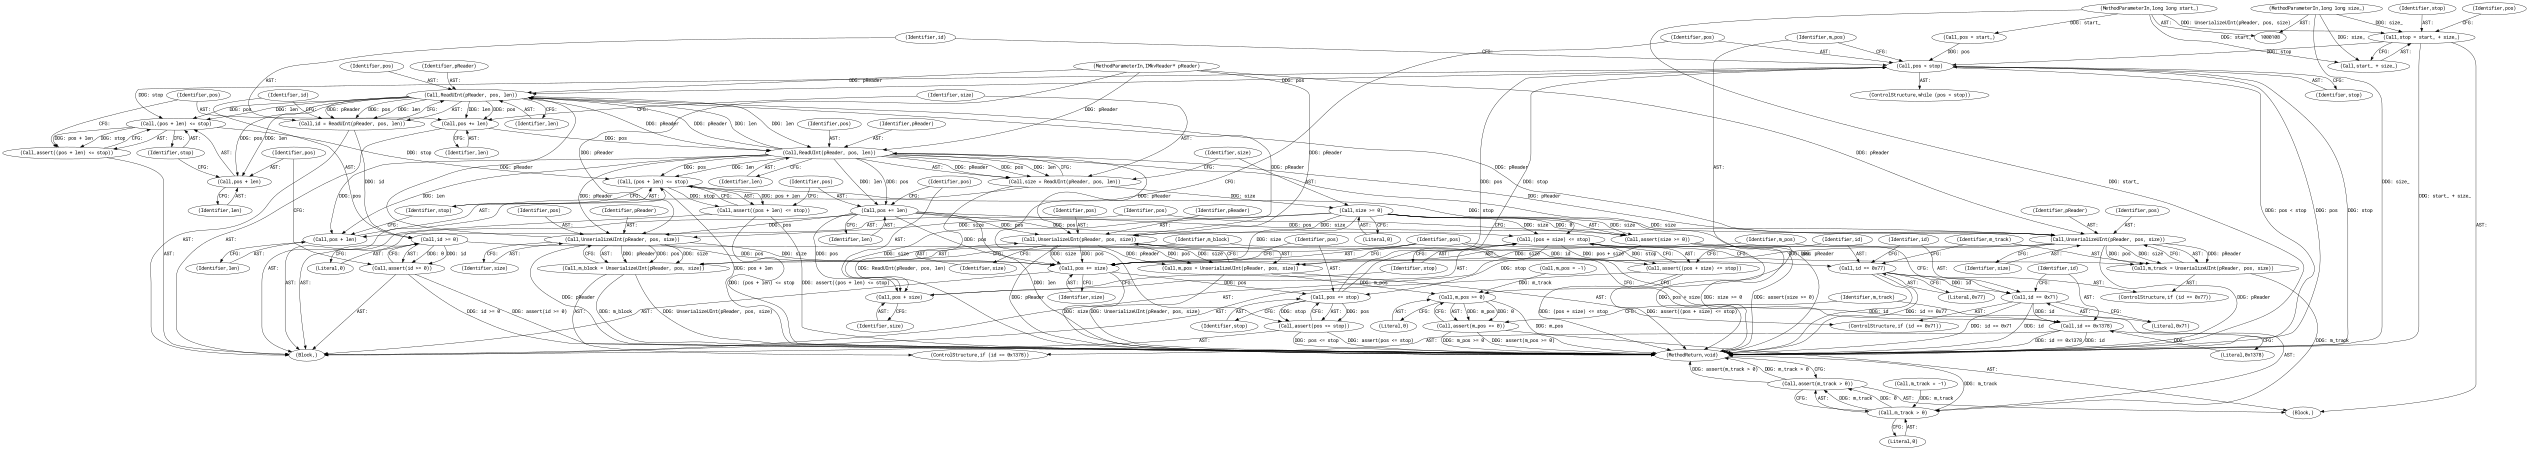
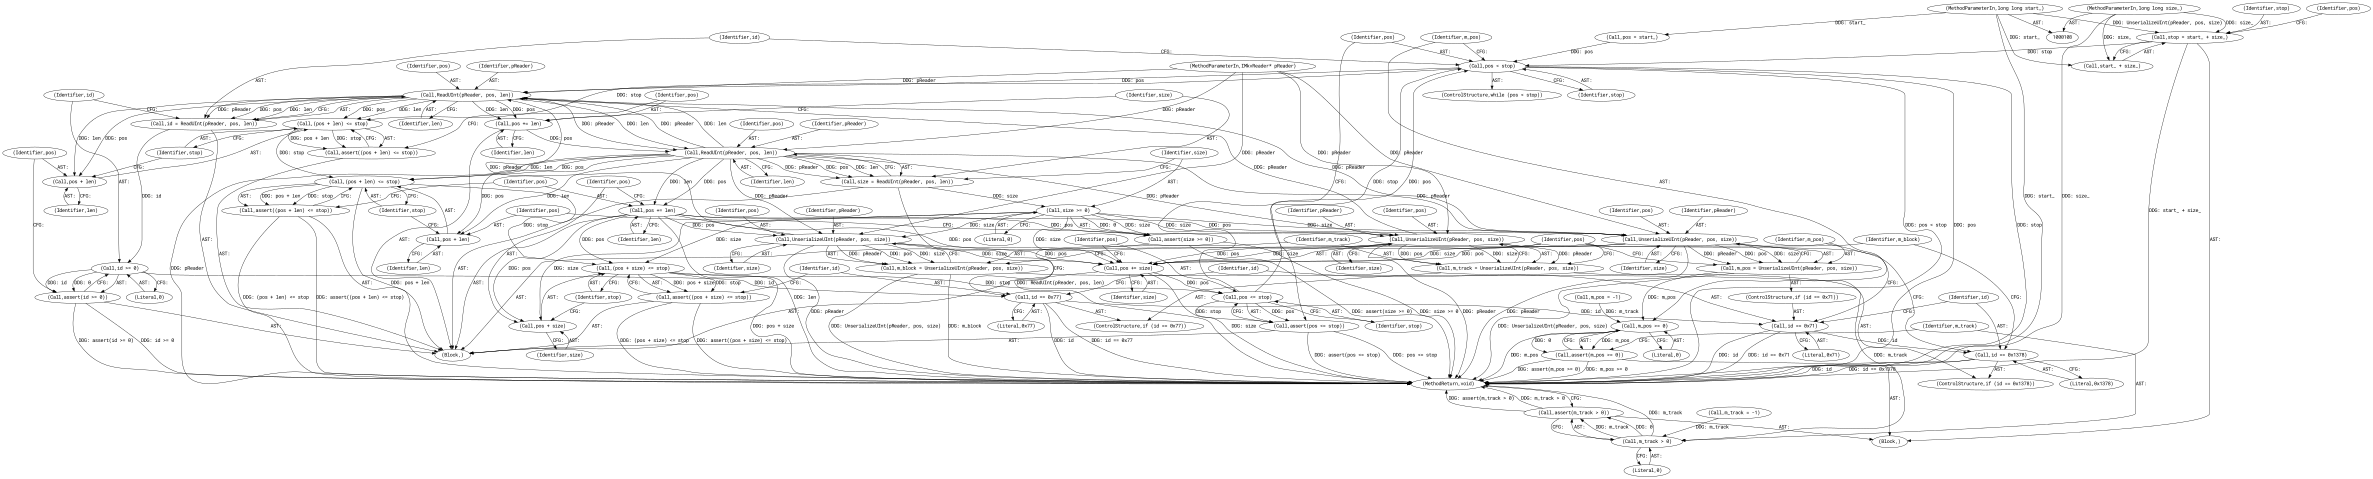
edge "(Call,id == 0x71)" -> "(ControlStructure,if (id == 0x71))": reversed
edge "(Literal,0x1378)" -> "(Call,id == 0x1378)": label "DDG: " -> "AST: "
